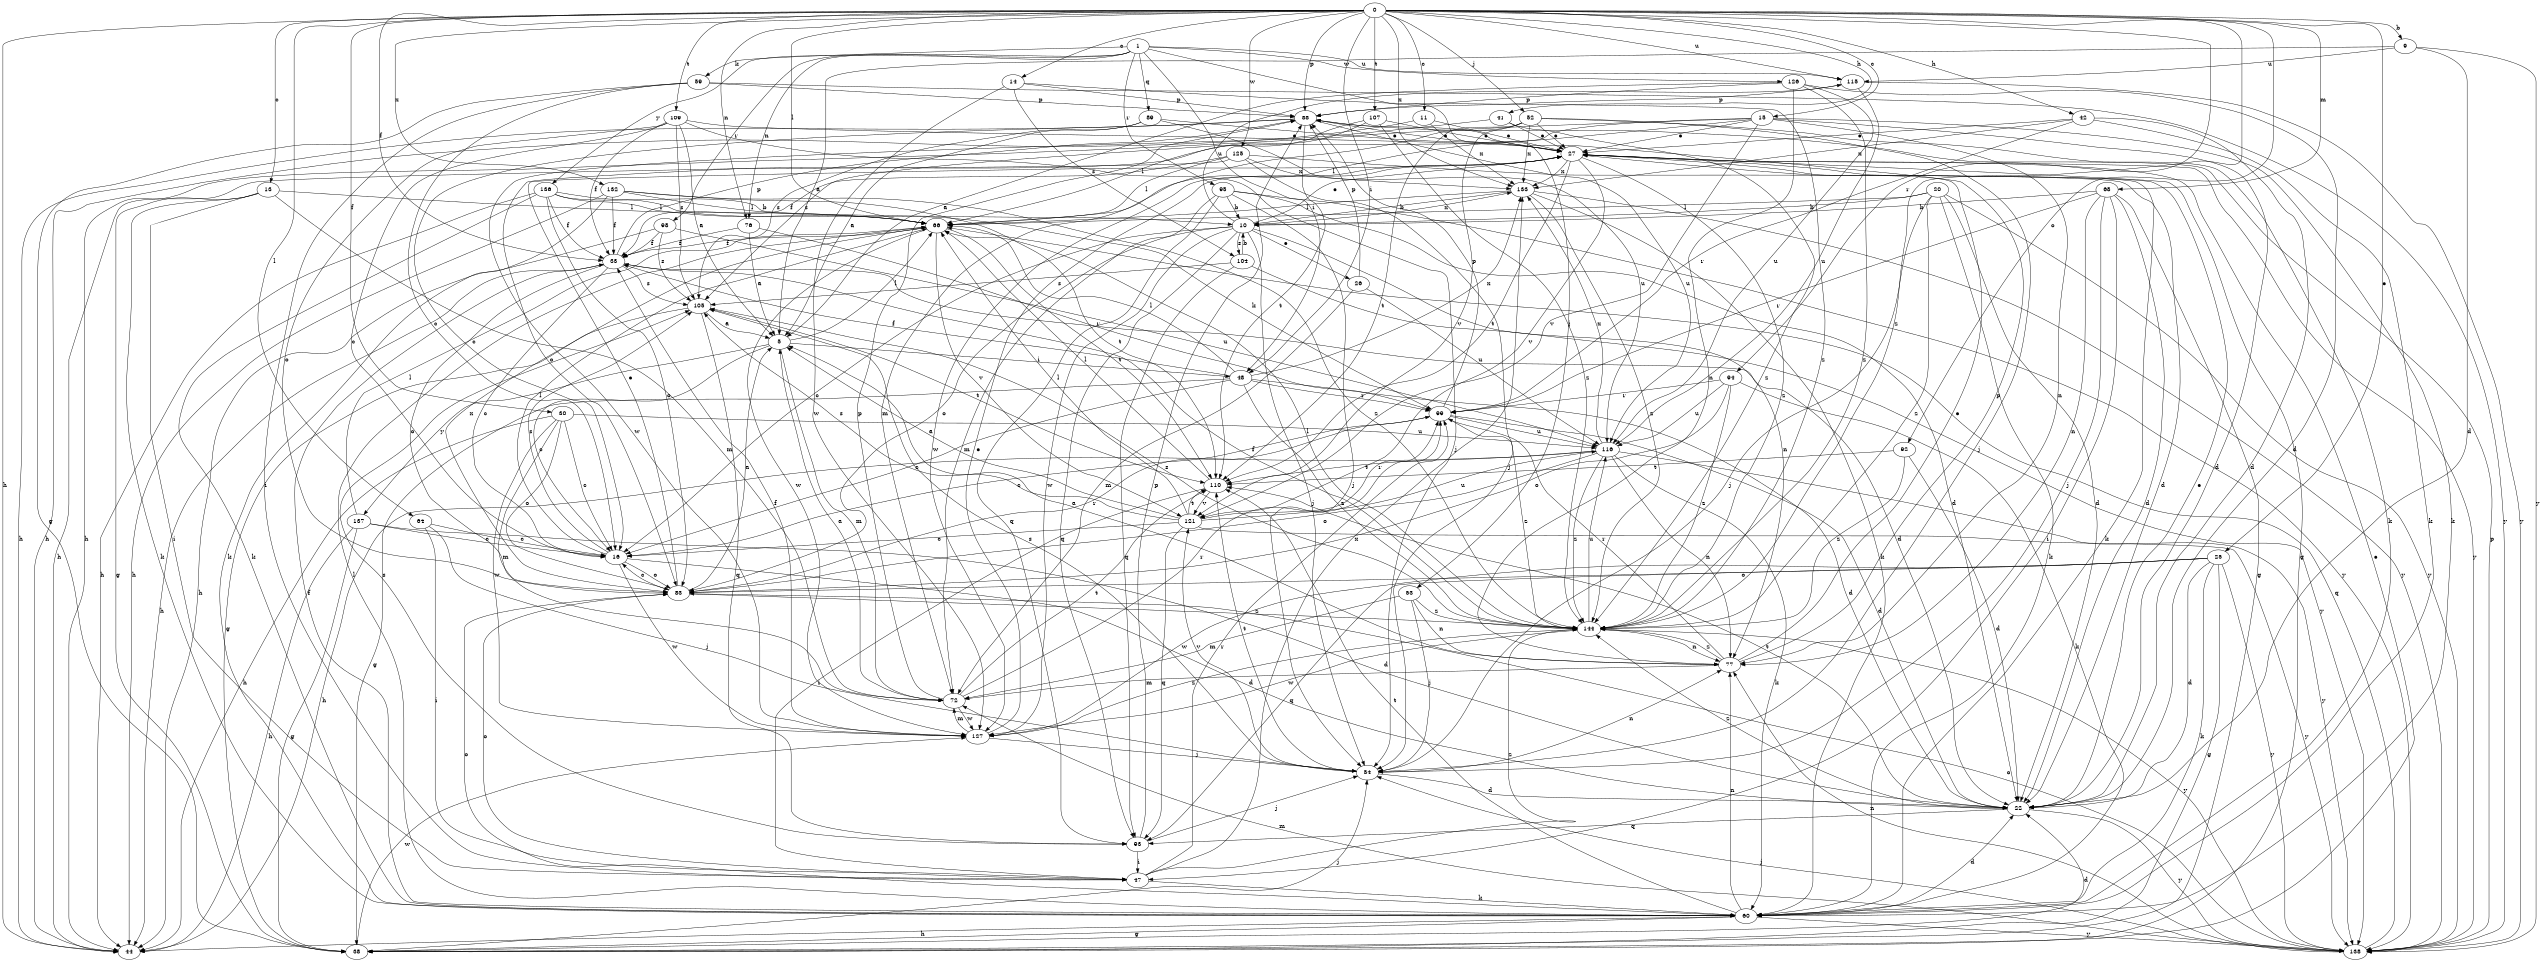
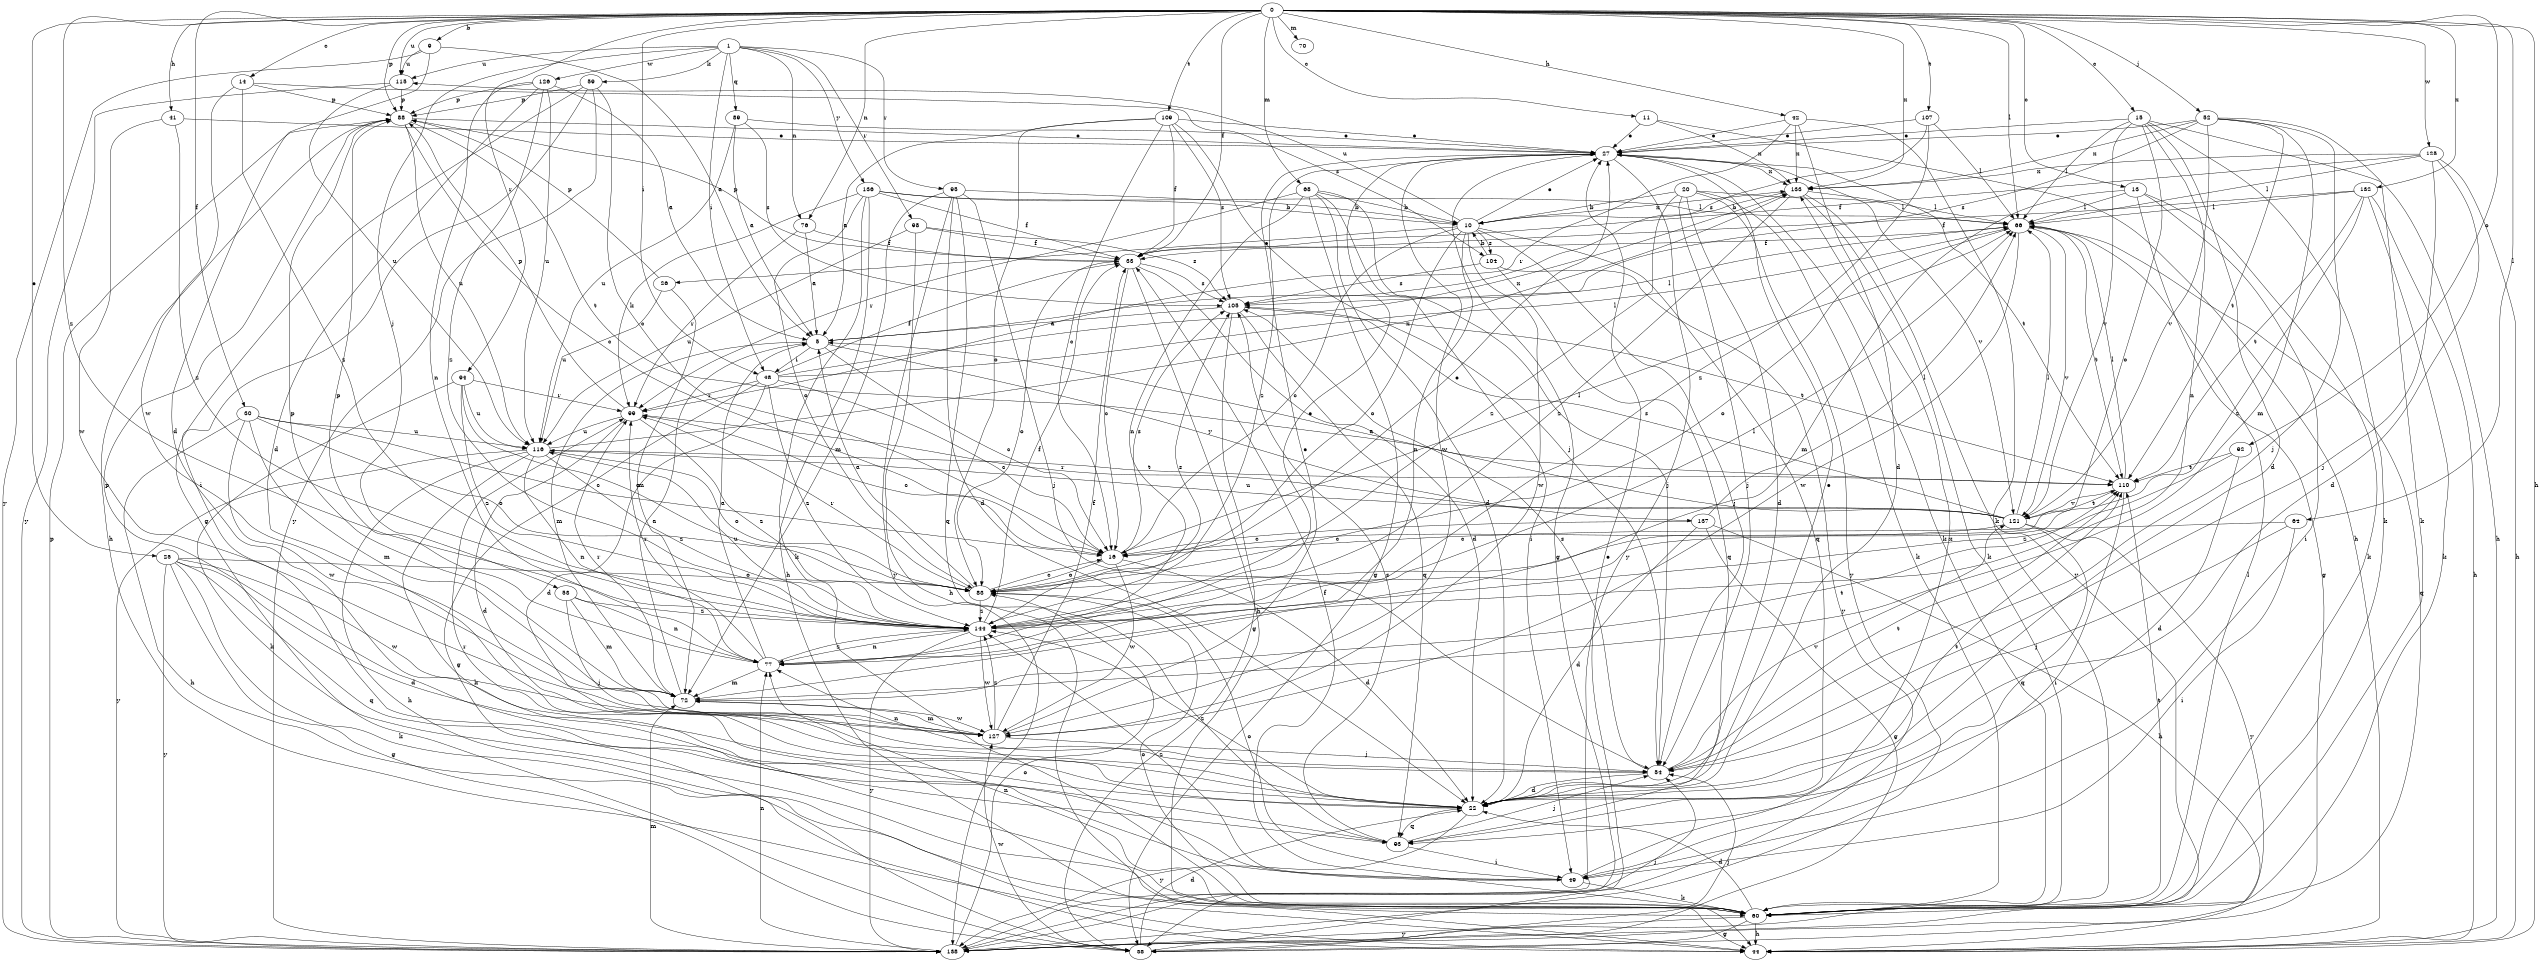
node "70": added
edge "52" -> "105": added, label "s"
edge "66" -> "83": label "x" -> "o"
node "47": label "47" -> "49"
